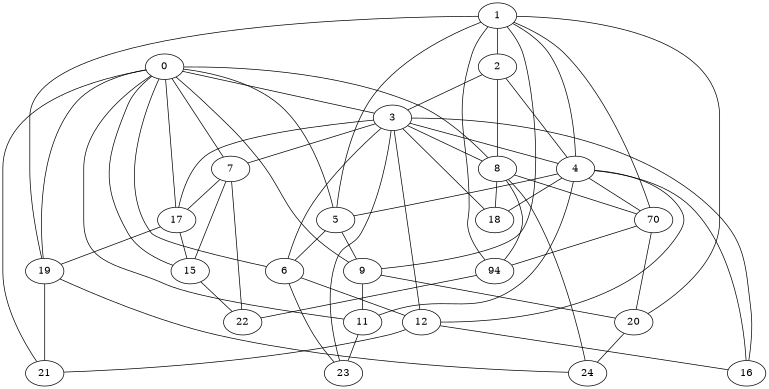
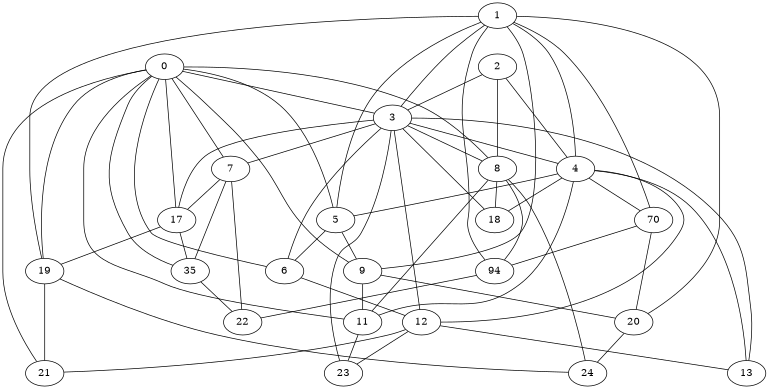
edge "1" -- "2": now "1" -- "3"
edge "8" -- "70": now "8" -- "11"
node "15": label "15" -> "35"
edge "6" -- "23": now "12" -- "23"
node "16": label "16" -> "13"
